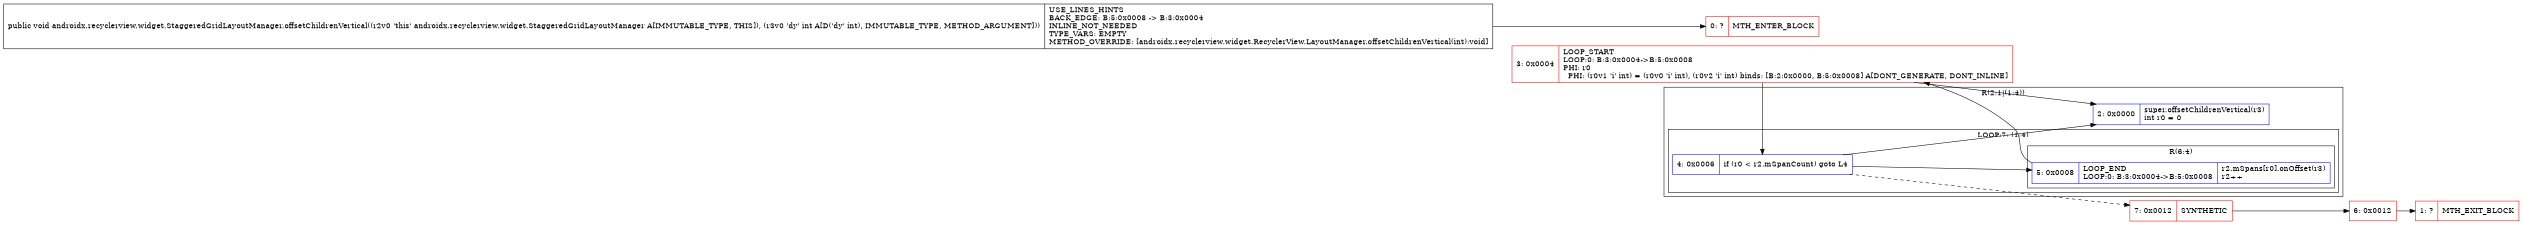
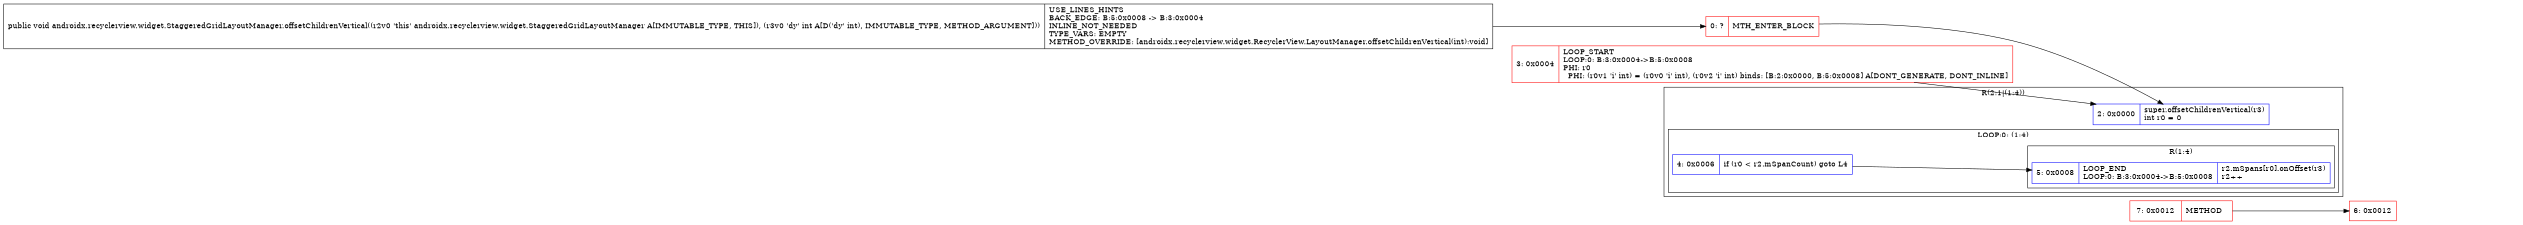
edge "5: 0x0008" -> "3: 0x0004": removed
edge "3: 0x0004" -> "4: 0x0006": removed
cluster "LOOP:7: (1:4)": label "LOOP:7: (1:4)" -> "LOOP:0: (1:4)"
edge "4: 0x0006" -> "2: 0x0000": now "0: ?" -> "2: 0x0000"
cluster "R(6:4)": label "R(6:4)" -> "R(1:4)"
edge "4: 0x0006" -> "7: 0x0012": removed
node "7: 0x0012": text "SYNTHETIC" -> "METHOD"
node "1: ?": removed
